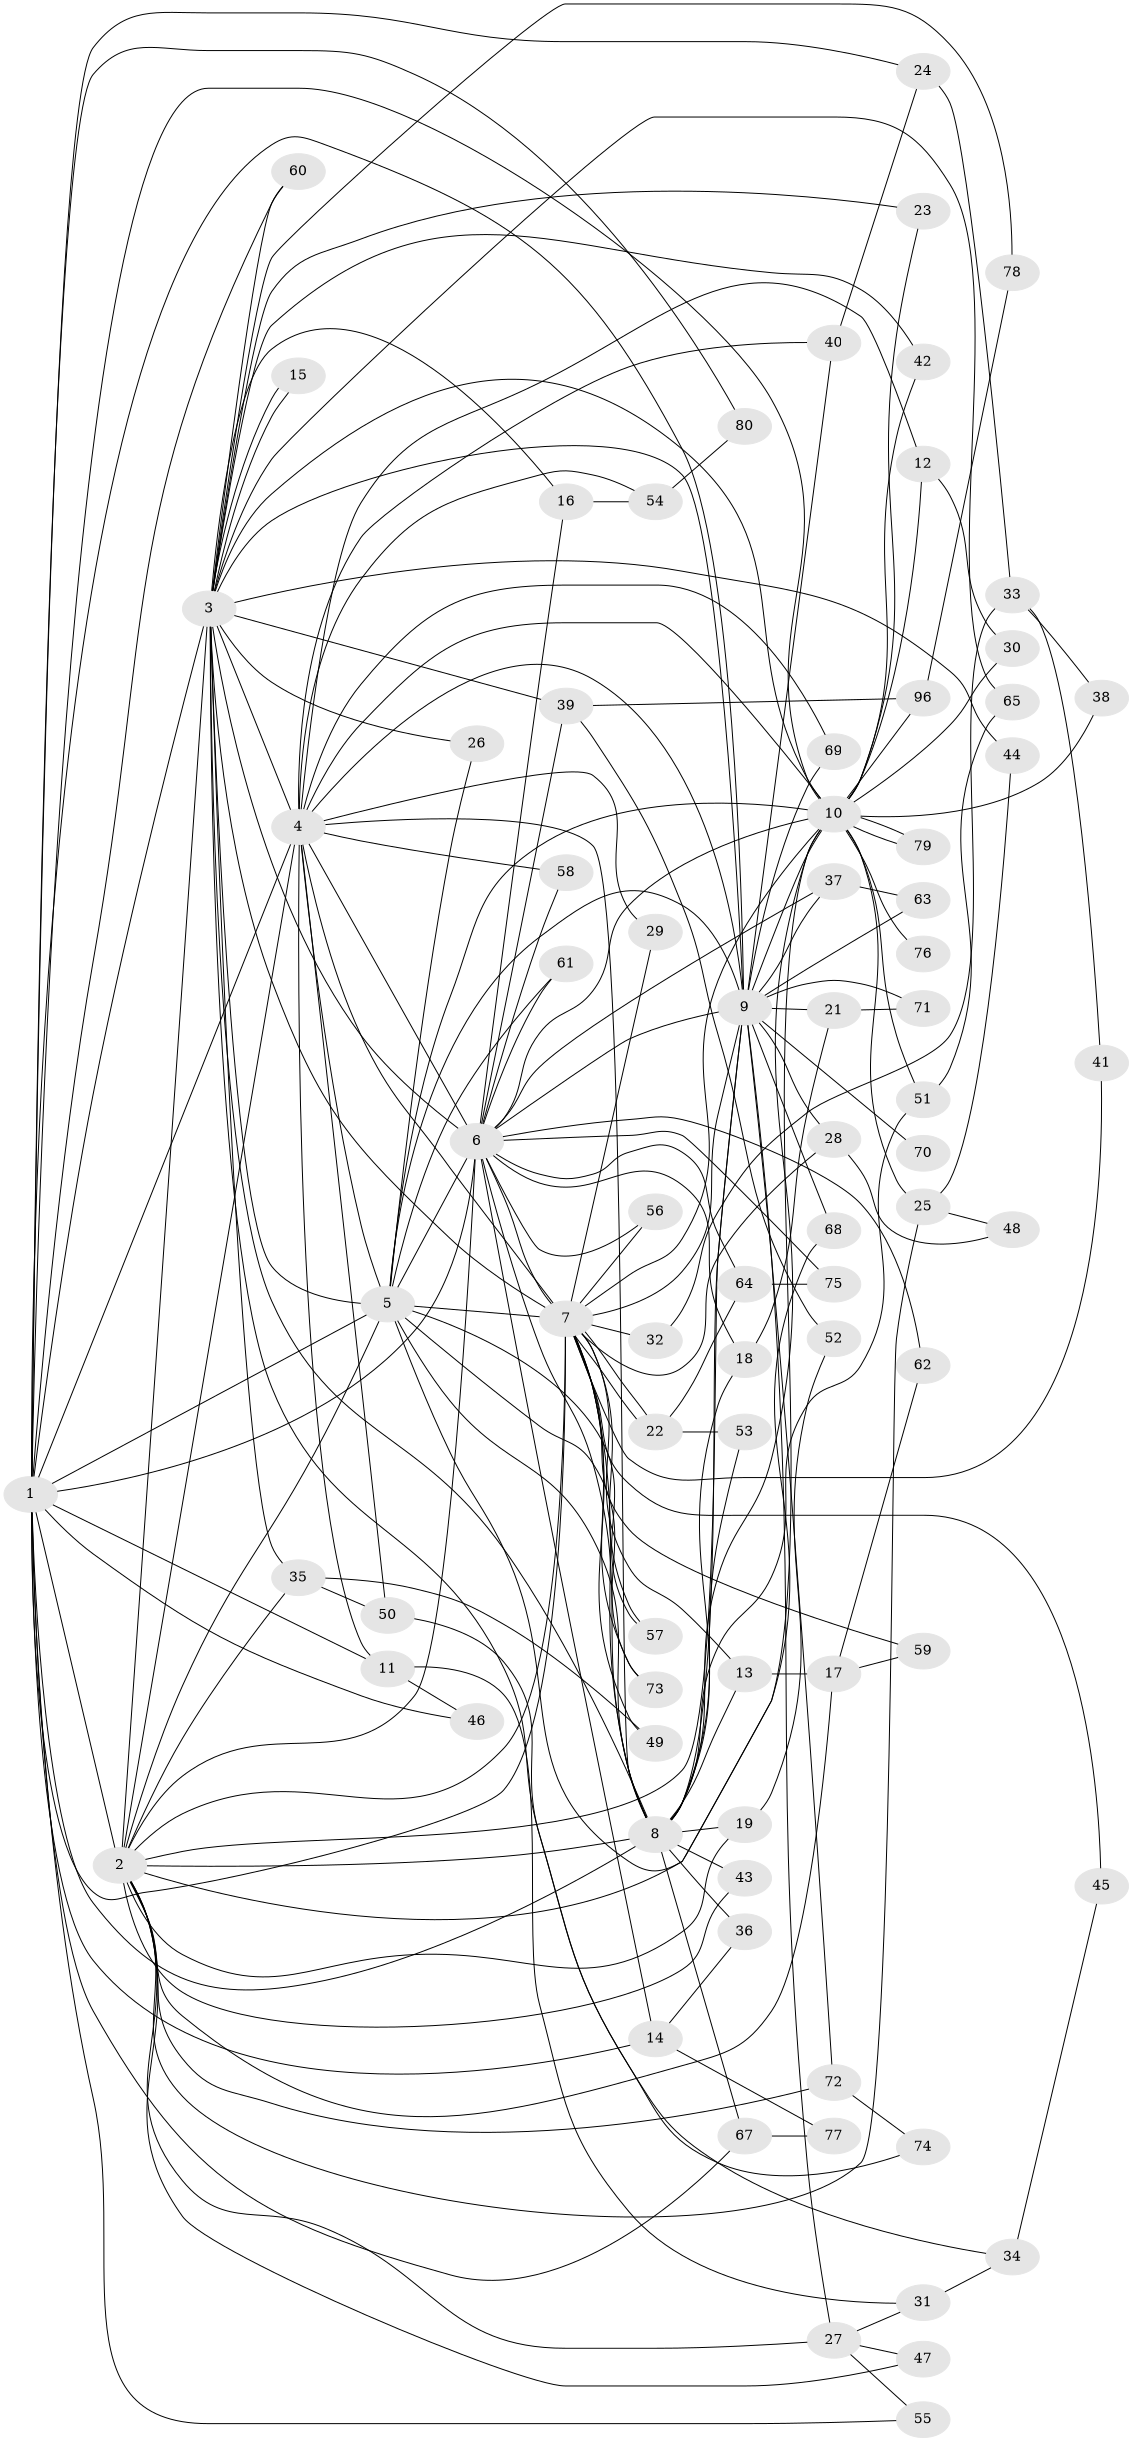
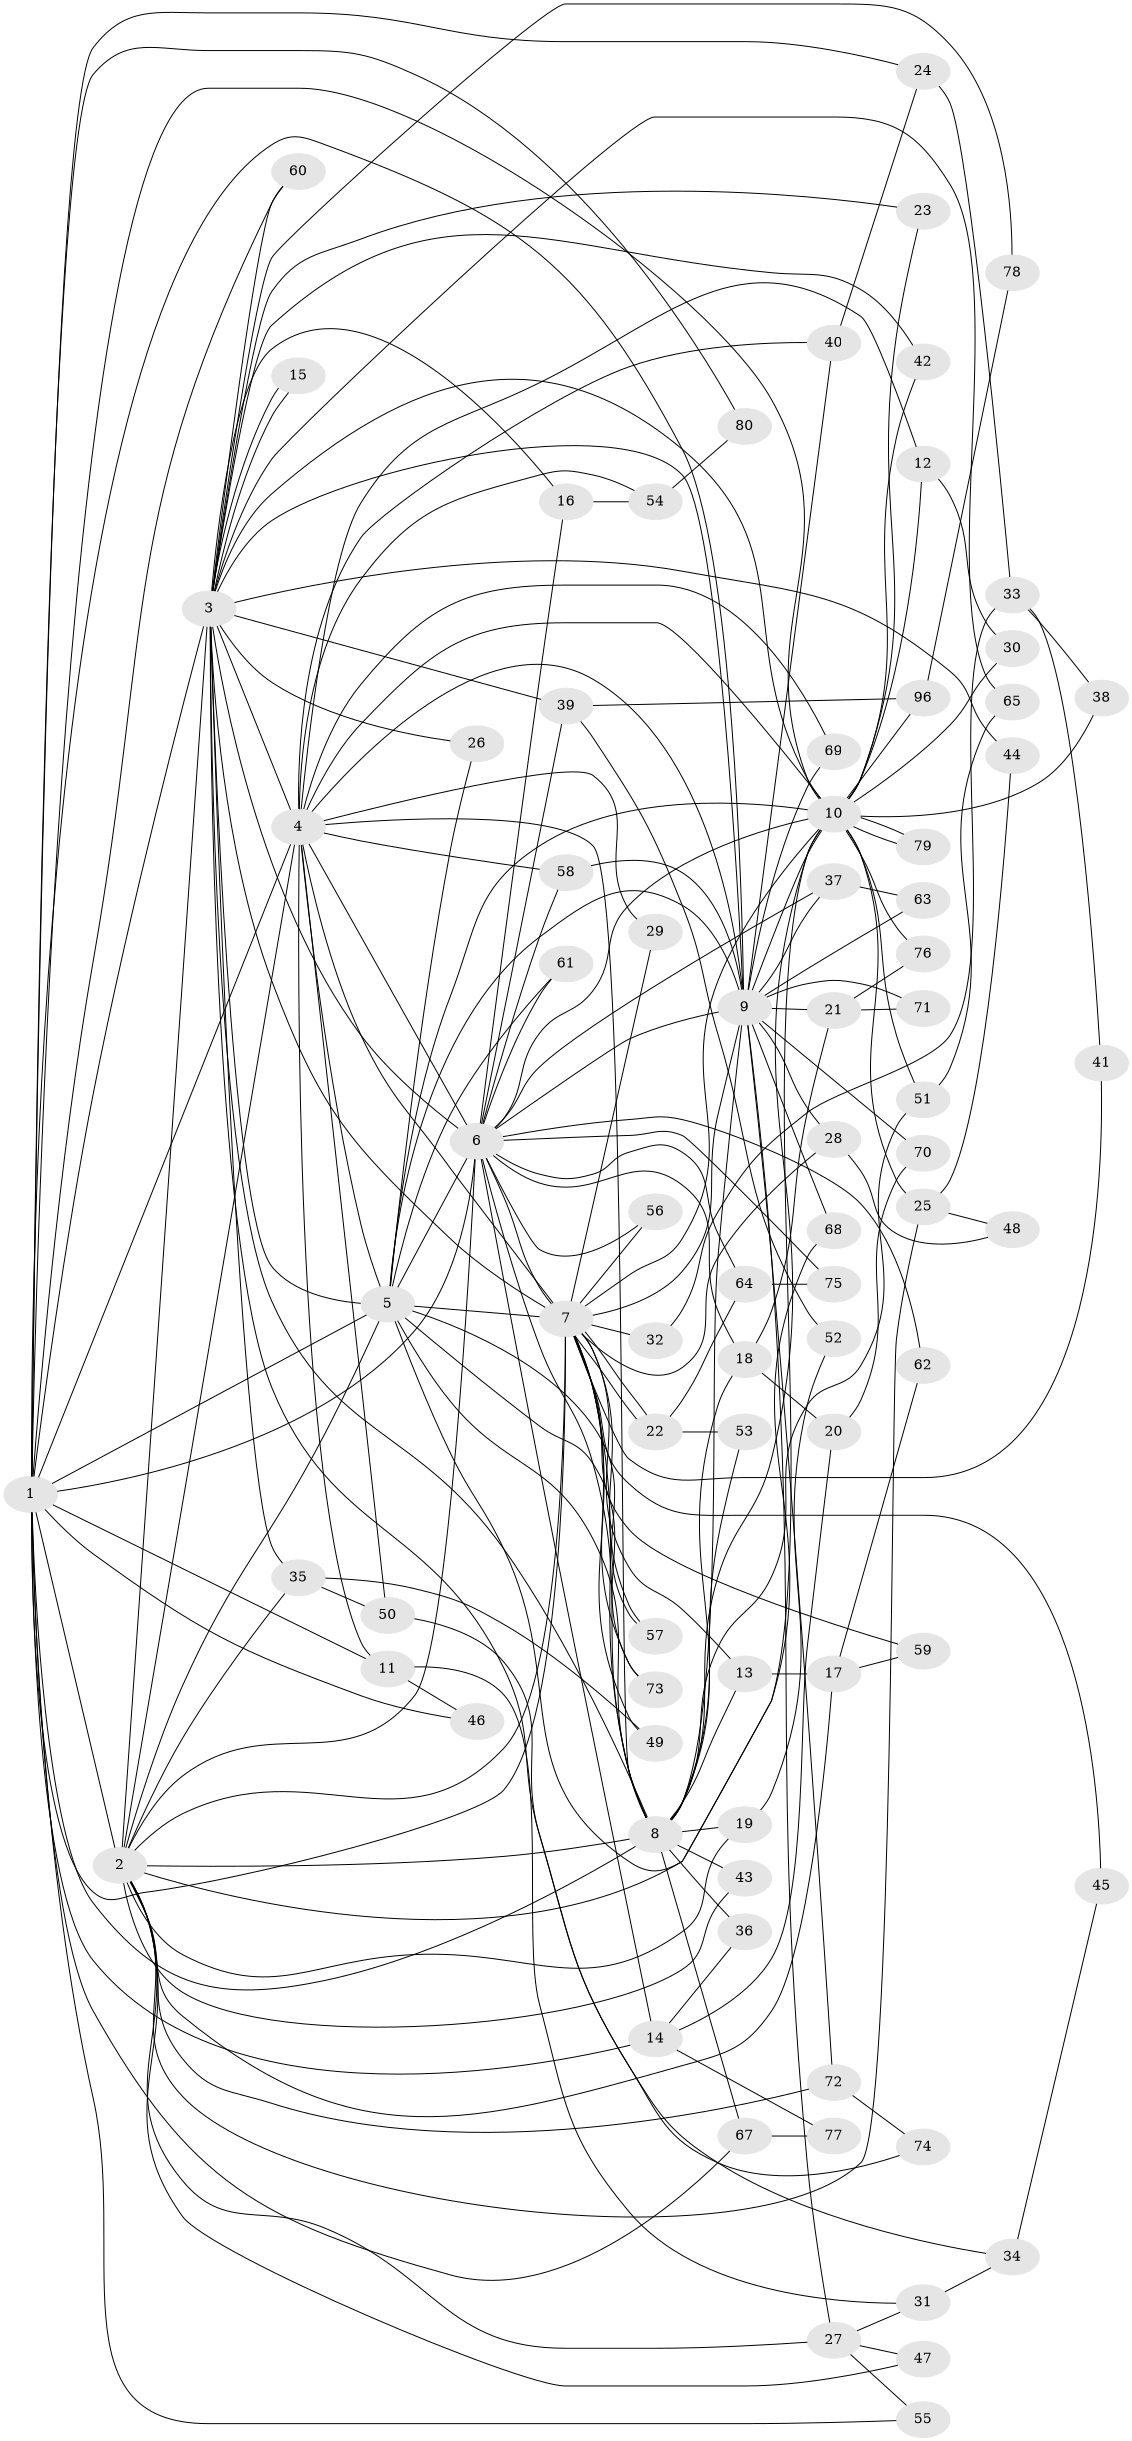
edge "76" -- "21": added
node "20": added
edge "9" -- "2": now "9" -- "58"
